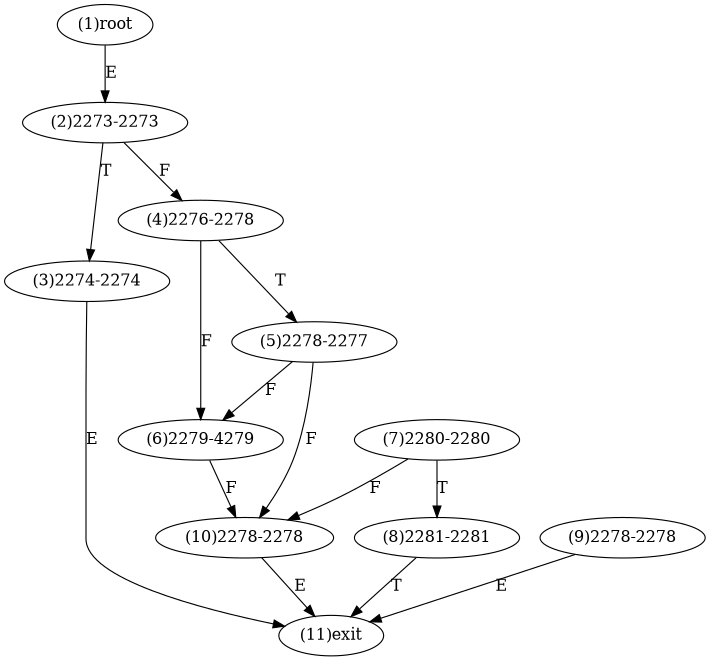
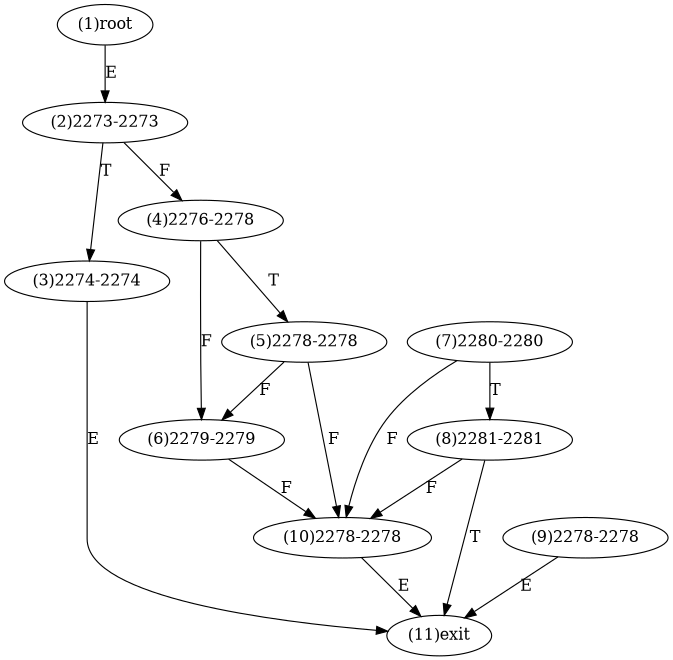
node "(5)2278-2277": label "(5)2278-2277" -> "(5)2278-2278"
node "(6)2279-4279": label "(6)2279-4279" -> "(6)2279-2279"
edge "(8)2281-2281" -> "(10)2278-2278": added, label "F"
